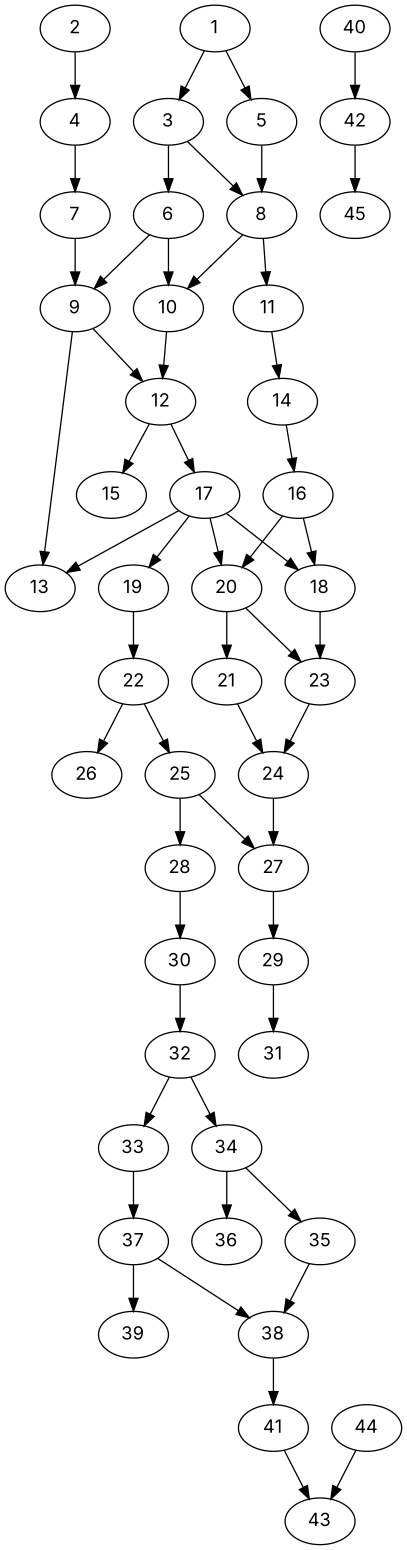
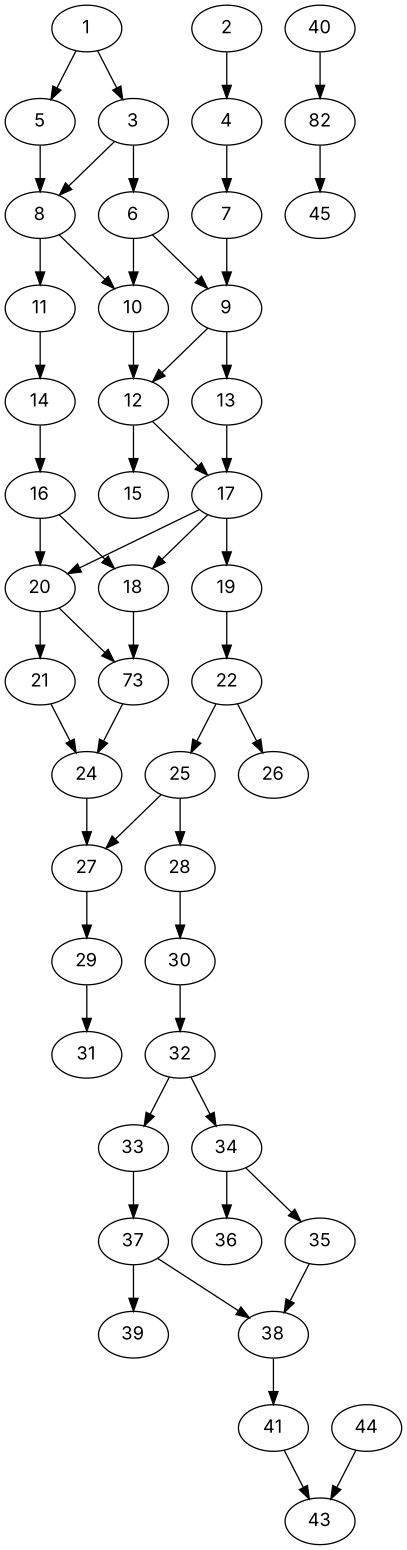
node "42": label "42" -> "82"
edge "17" -> "13": reversed
node "23": label "23" -> "73"
